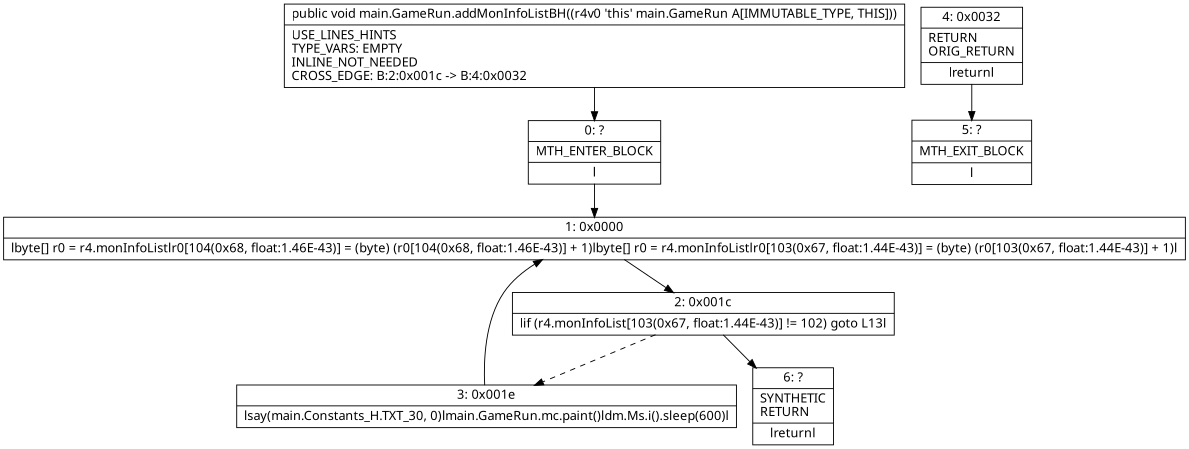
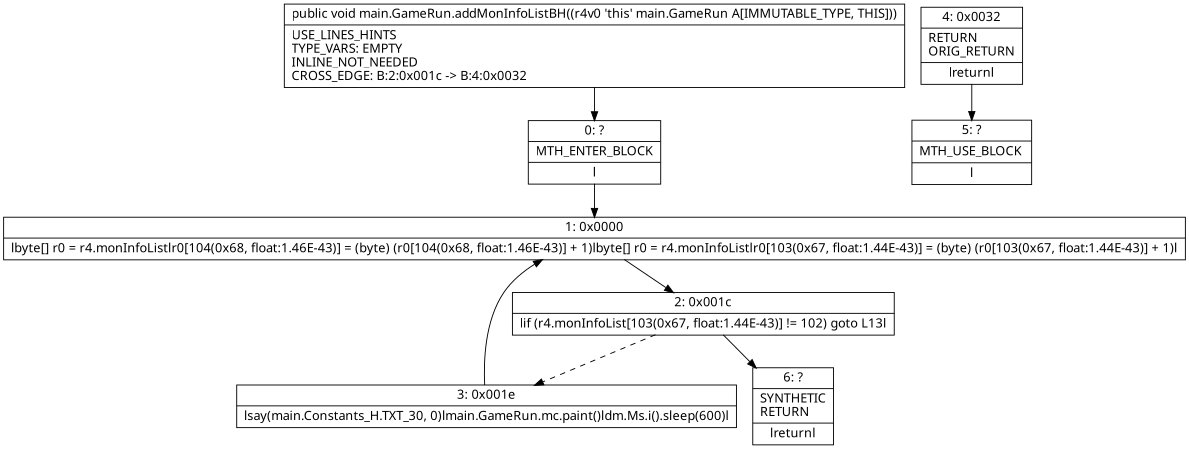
node "5: ?": text "MTH_EXIT_BLOCK" -> "MTH_USE_BLOCK"
